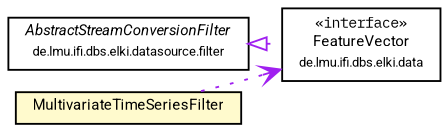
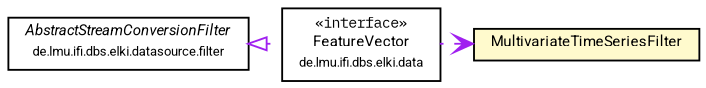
edge "MultivariateTimeSeriesFilter" -> "FeatureVector": reversed
